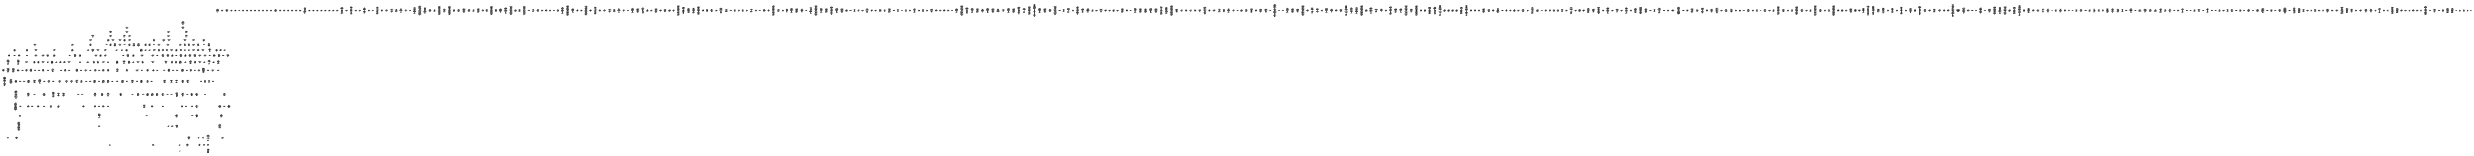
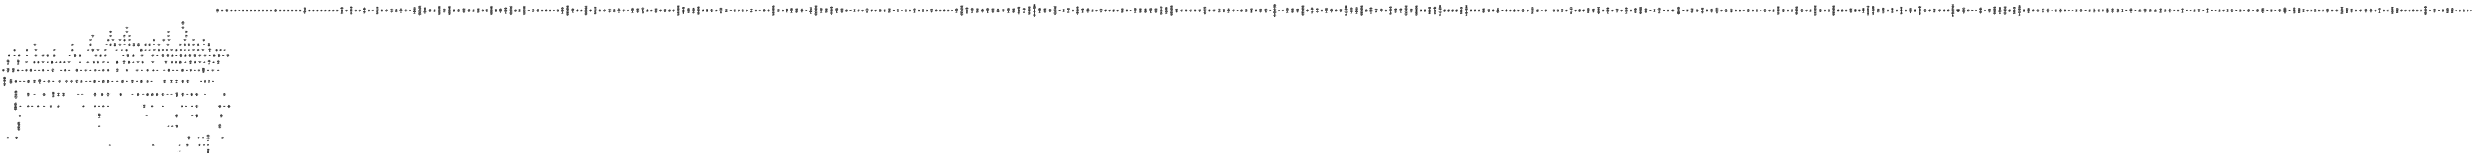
node "# 0x2063 PUSHX Data PUSHX Data PUSHX Data JUMP": removed
